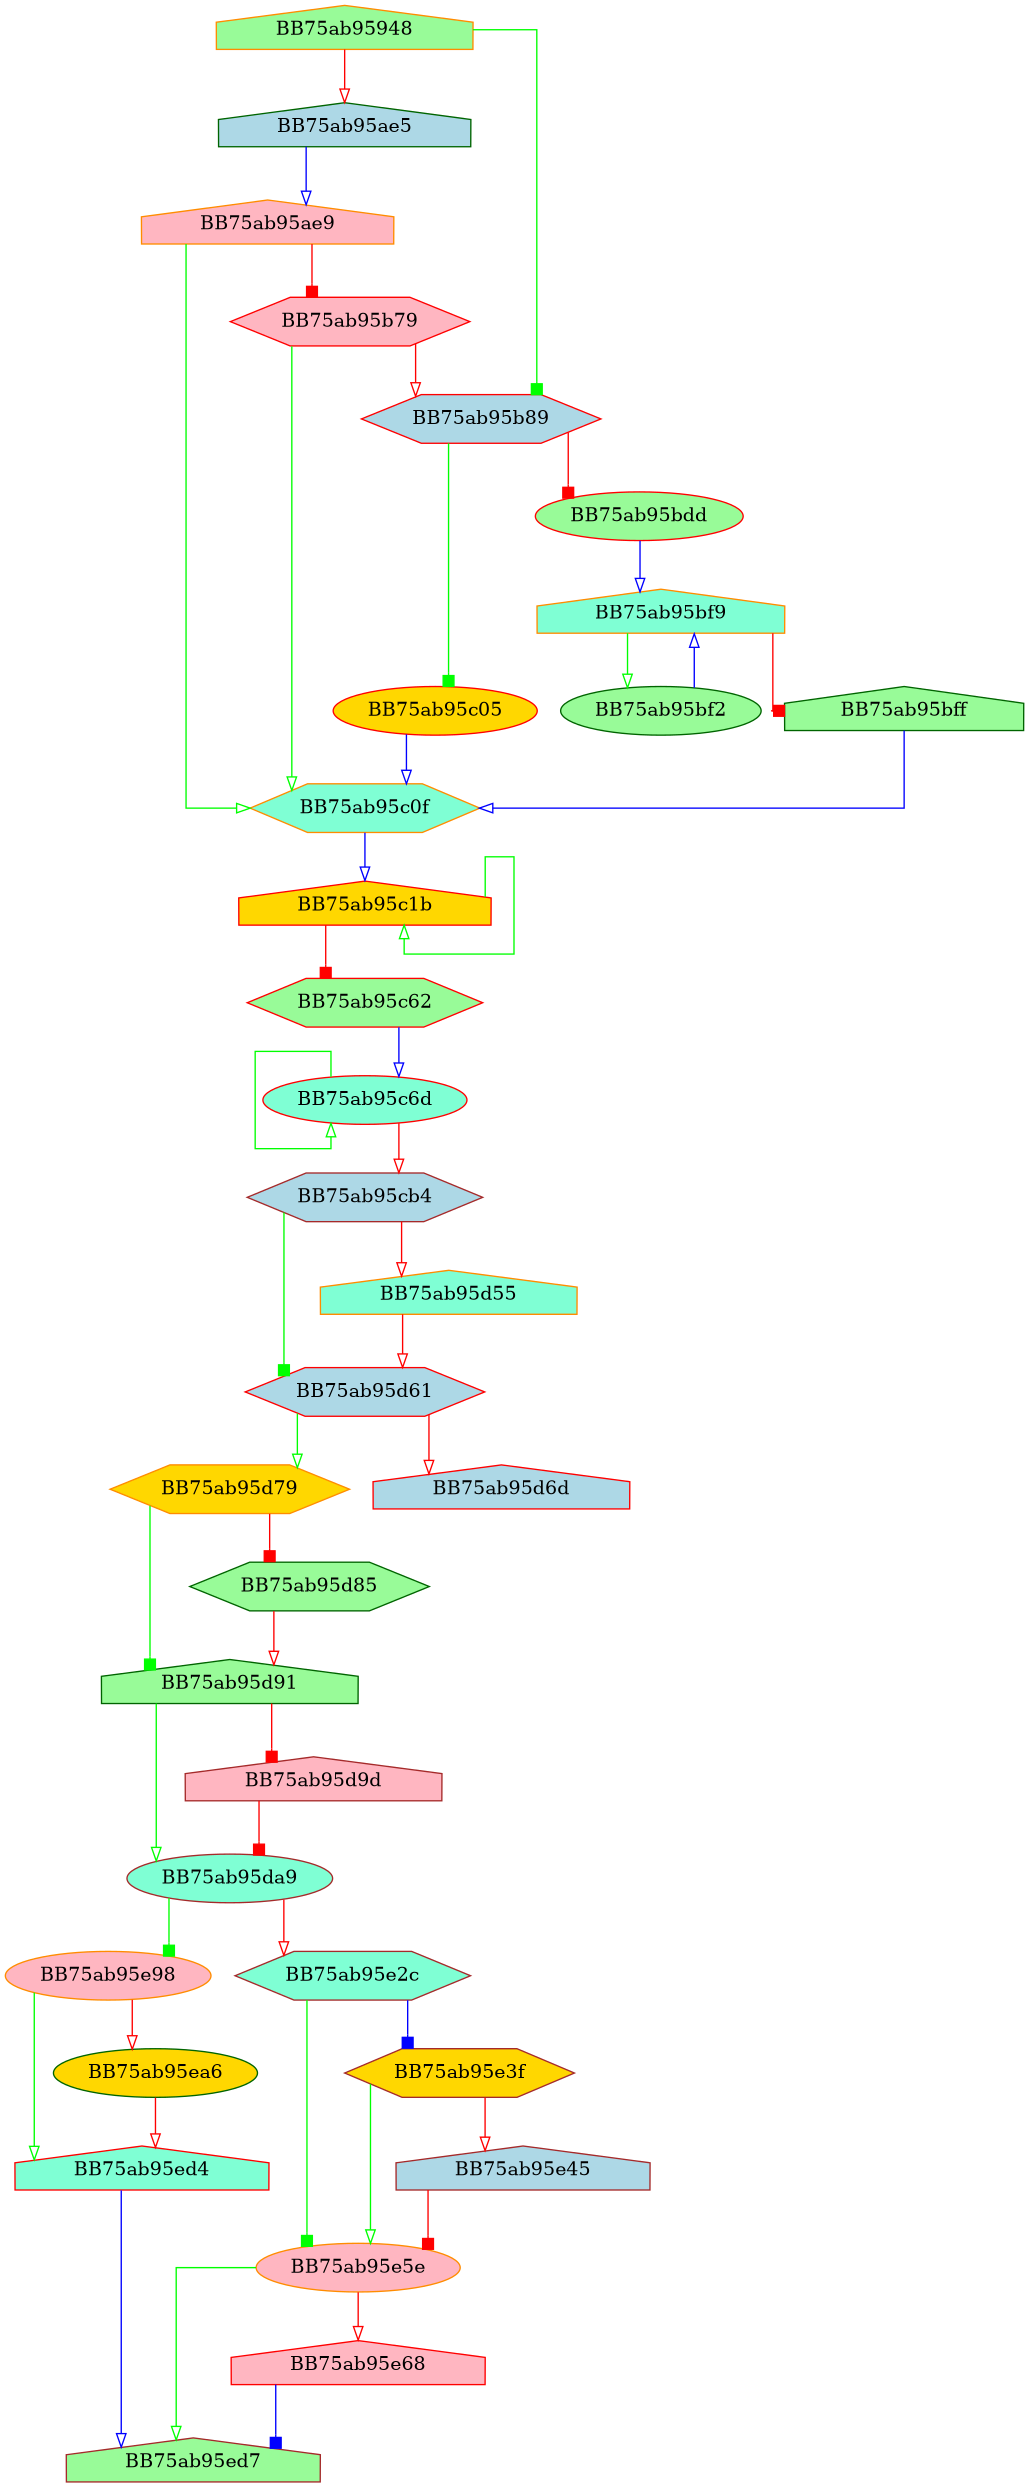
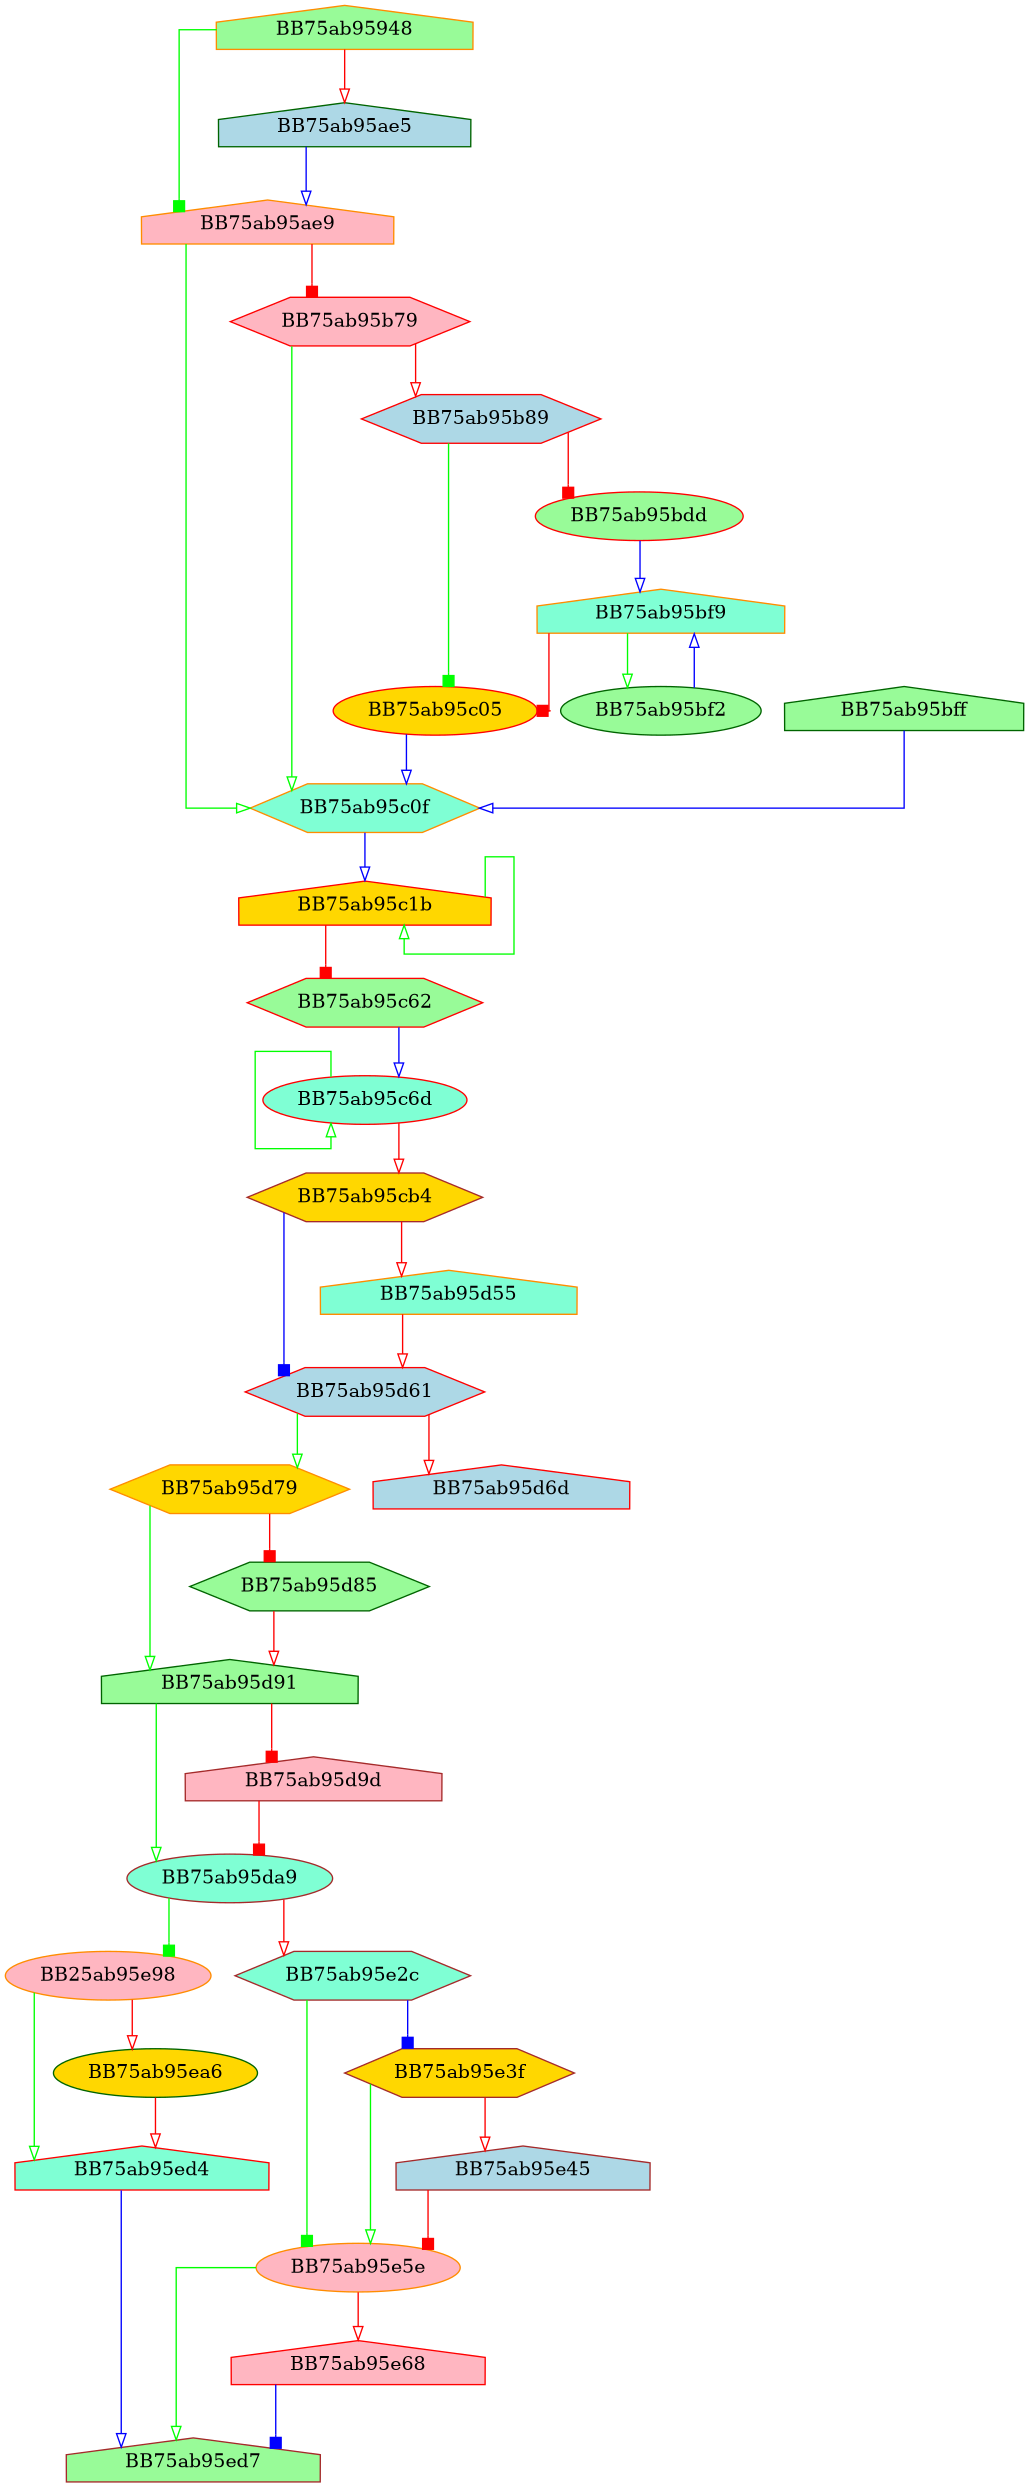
edge "BB75ab95948" -> "BB75ab95b89": now "BB75ab95948" -> "BB75ab95ae9"
edge "BB75ab95bf9" -> "BB75ab95bff": now "BB75ab95bf9" -> "BB75ab95c05"
node "BB75ab95cb4": fillcolor lightblue -> gold
edge "BB75ab95cb4" -> "BB75ab95d61": color green -> blue
edge "BB75ab95d79" -> "BB75ab95d91": arrowhead box -> onormal
node "BB75ab95e98": label "BB75ab95e98" -> "BB25ab95e98"
